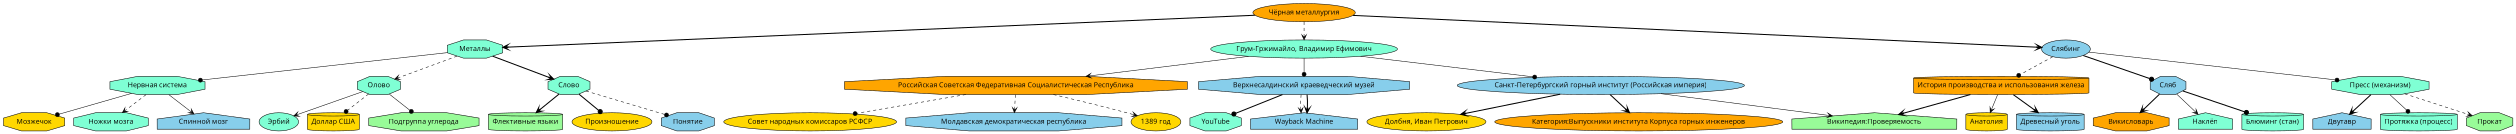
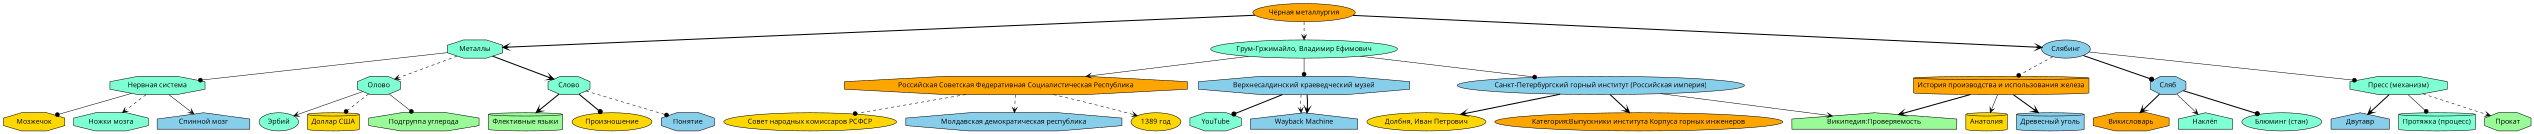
node "Блюминг (стан)": shape cylinder -> ellipse
